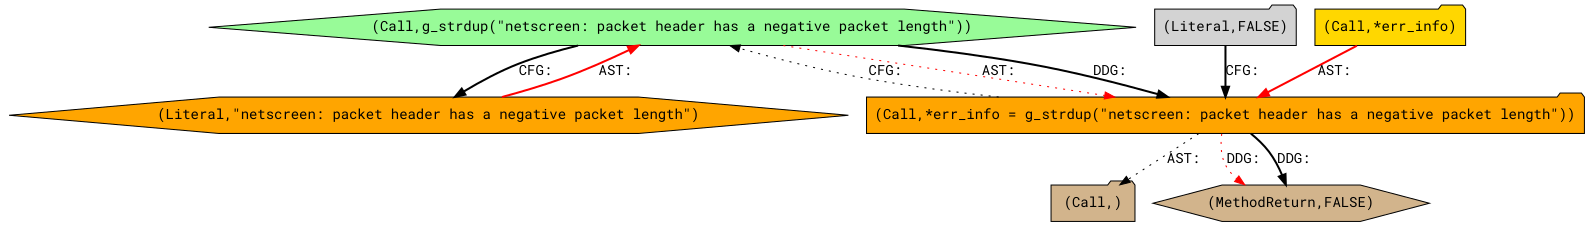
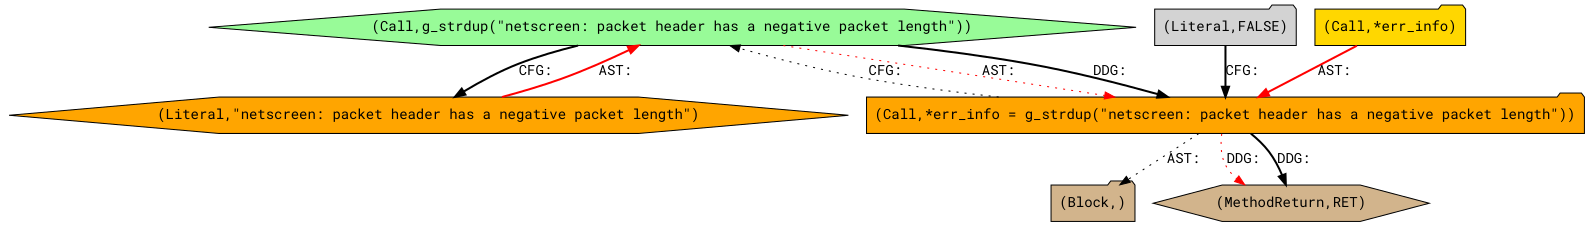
node "(Call,)": label "(Call,)" -> "(Block,)"
node "(MethodReturn,FALSE)": label "(MethodReturn,FALSE)" -> "(MethodReturn,RET)"
